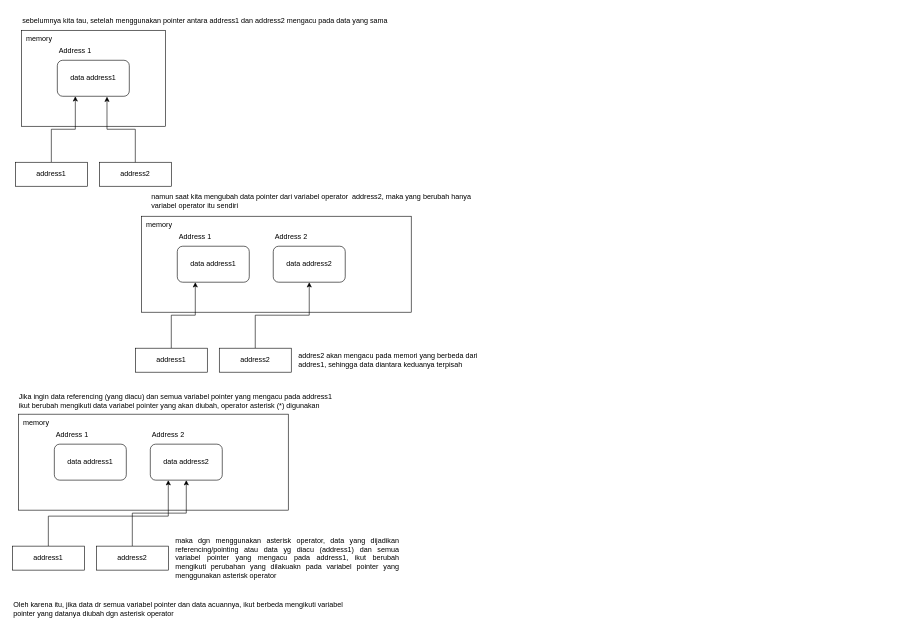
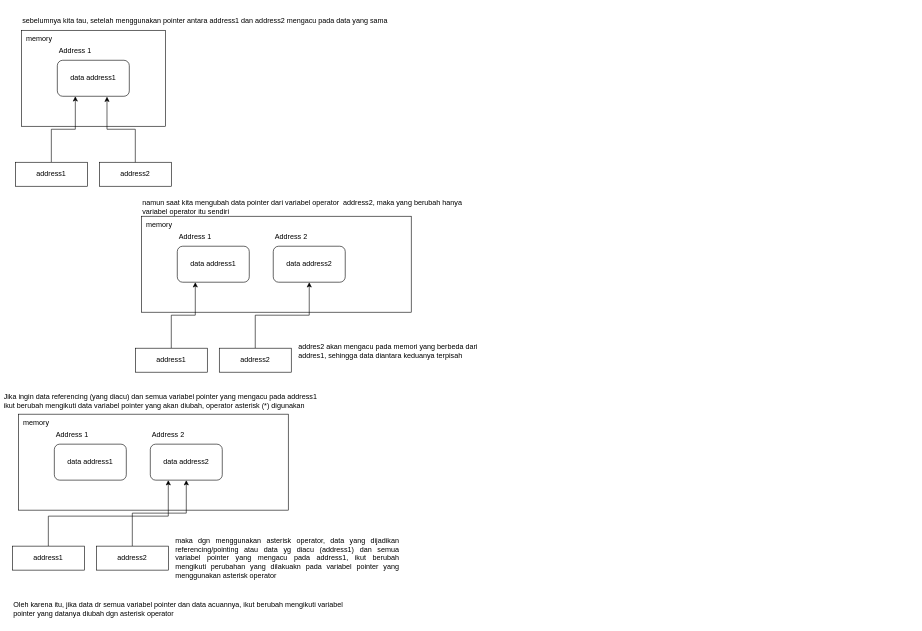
node "namun saat kita mengubah data pointer dari variabel operator address2, maka yang berubah hanya variabel operator itu sendiri": moved (534, 201) -> (525, 207)
node "addres2 akan mengacu pada memori yang berbeda dari addres1, sehingga data diantara keduanya terpisah": moved (399, 360) -> (399, 351)
node "Jika ingin data referencing (yang diacu) dan semua variabel pointer yang mengacu pada address1 ikut berubah mengikuti data variabel pointer yang akan diubah, operator asterisk (*) digunakan": moved (181, 401) -> (166, 401)
node "Oleh karena itu, jika data dr semua variabel pointer dan data acuannya, ikut berbeda mengikuti variabel pointer yang datanya diubah dgn asterisk operator": label "Oleh karena itu, jika data dr semua variabel pointer dan data acuannya, ikut berbeda mengikuti variabel pointer yang datanya diubah dgn asterisk operator" -> "Oleh karena itu, jika data dr semua variabel pointer dan data acuannya, ikut berubah mengikuti variabel pointer yang datanya diubah dgn asterisk operator"
